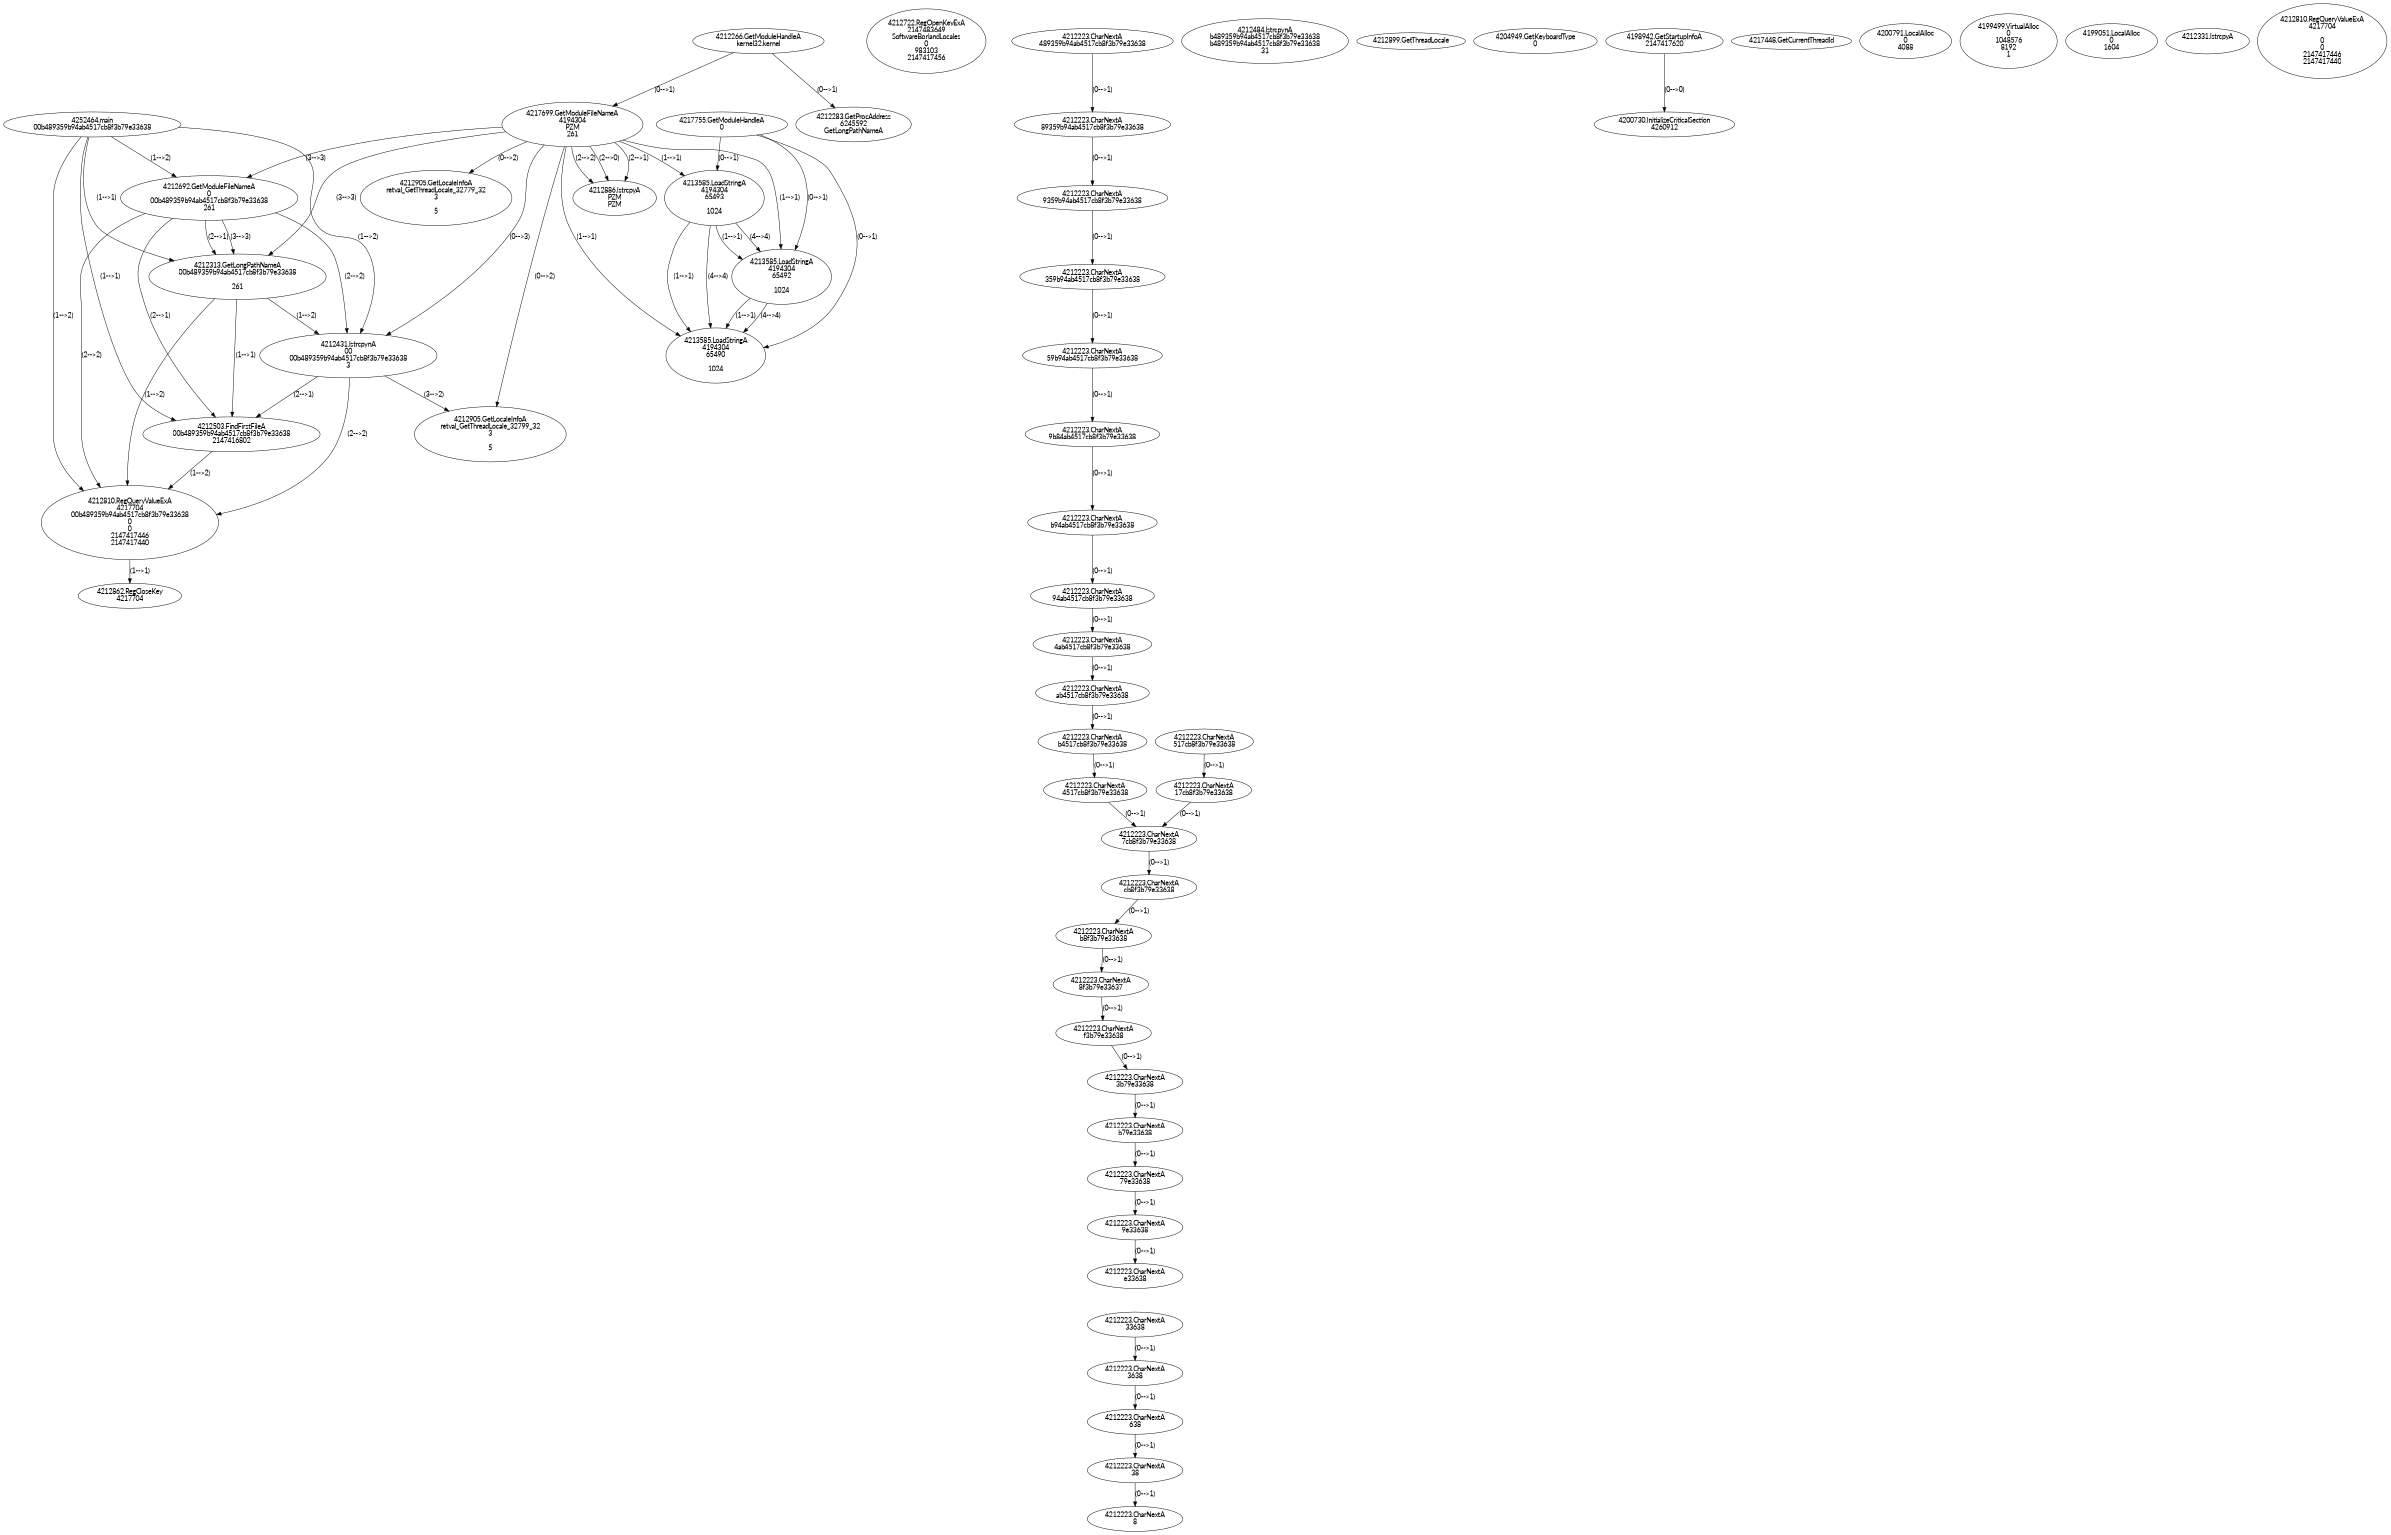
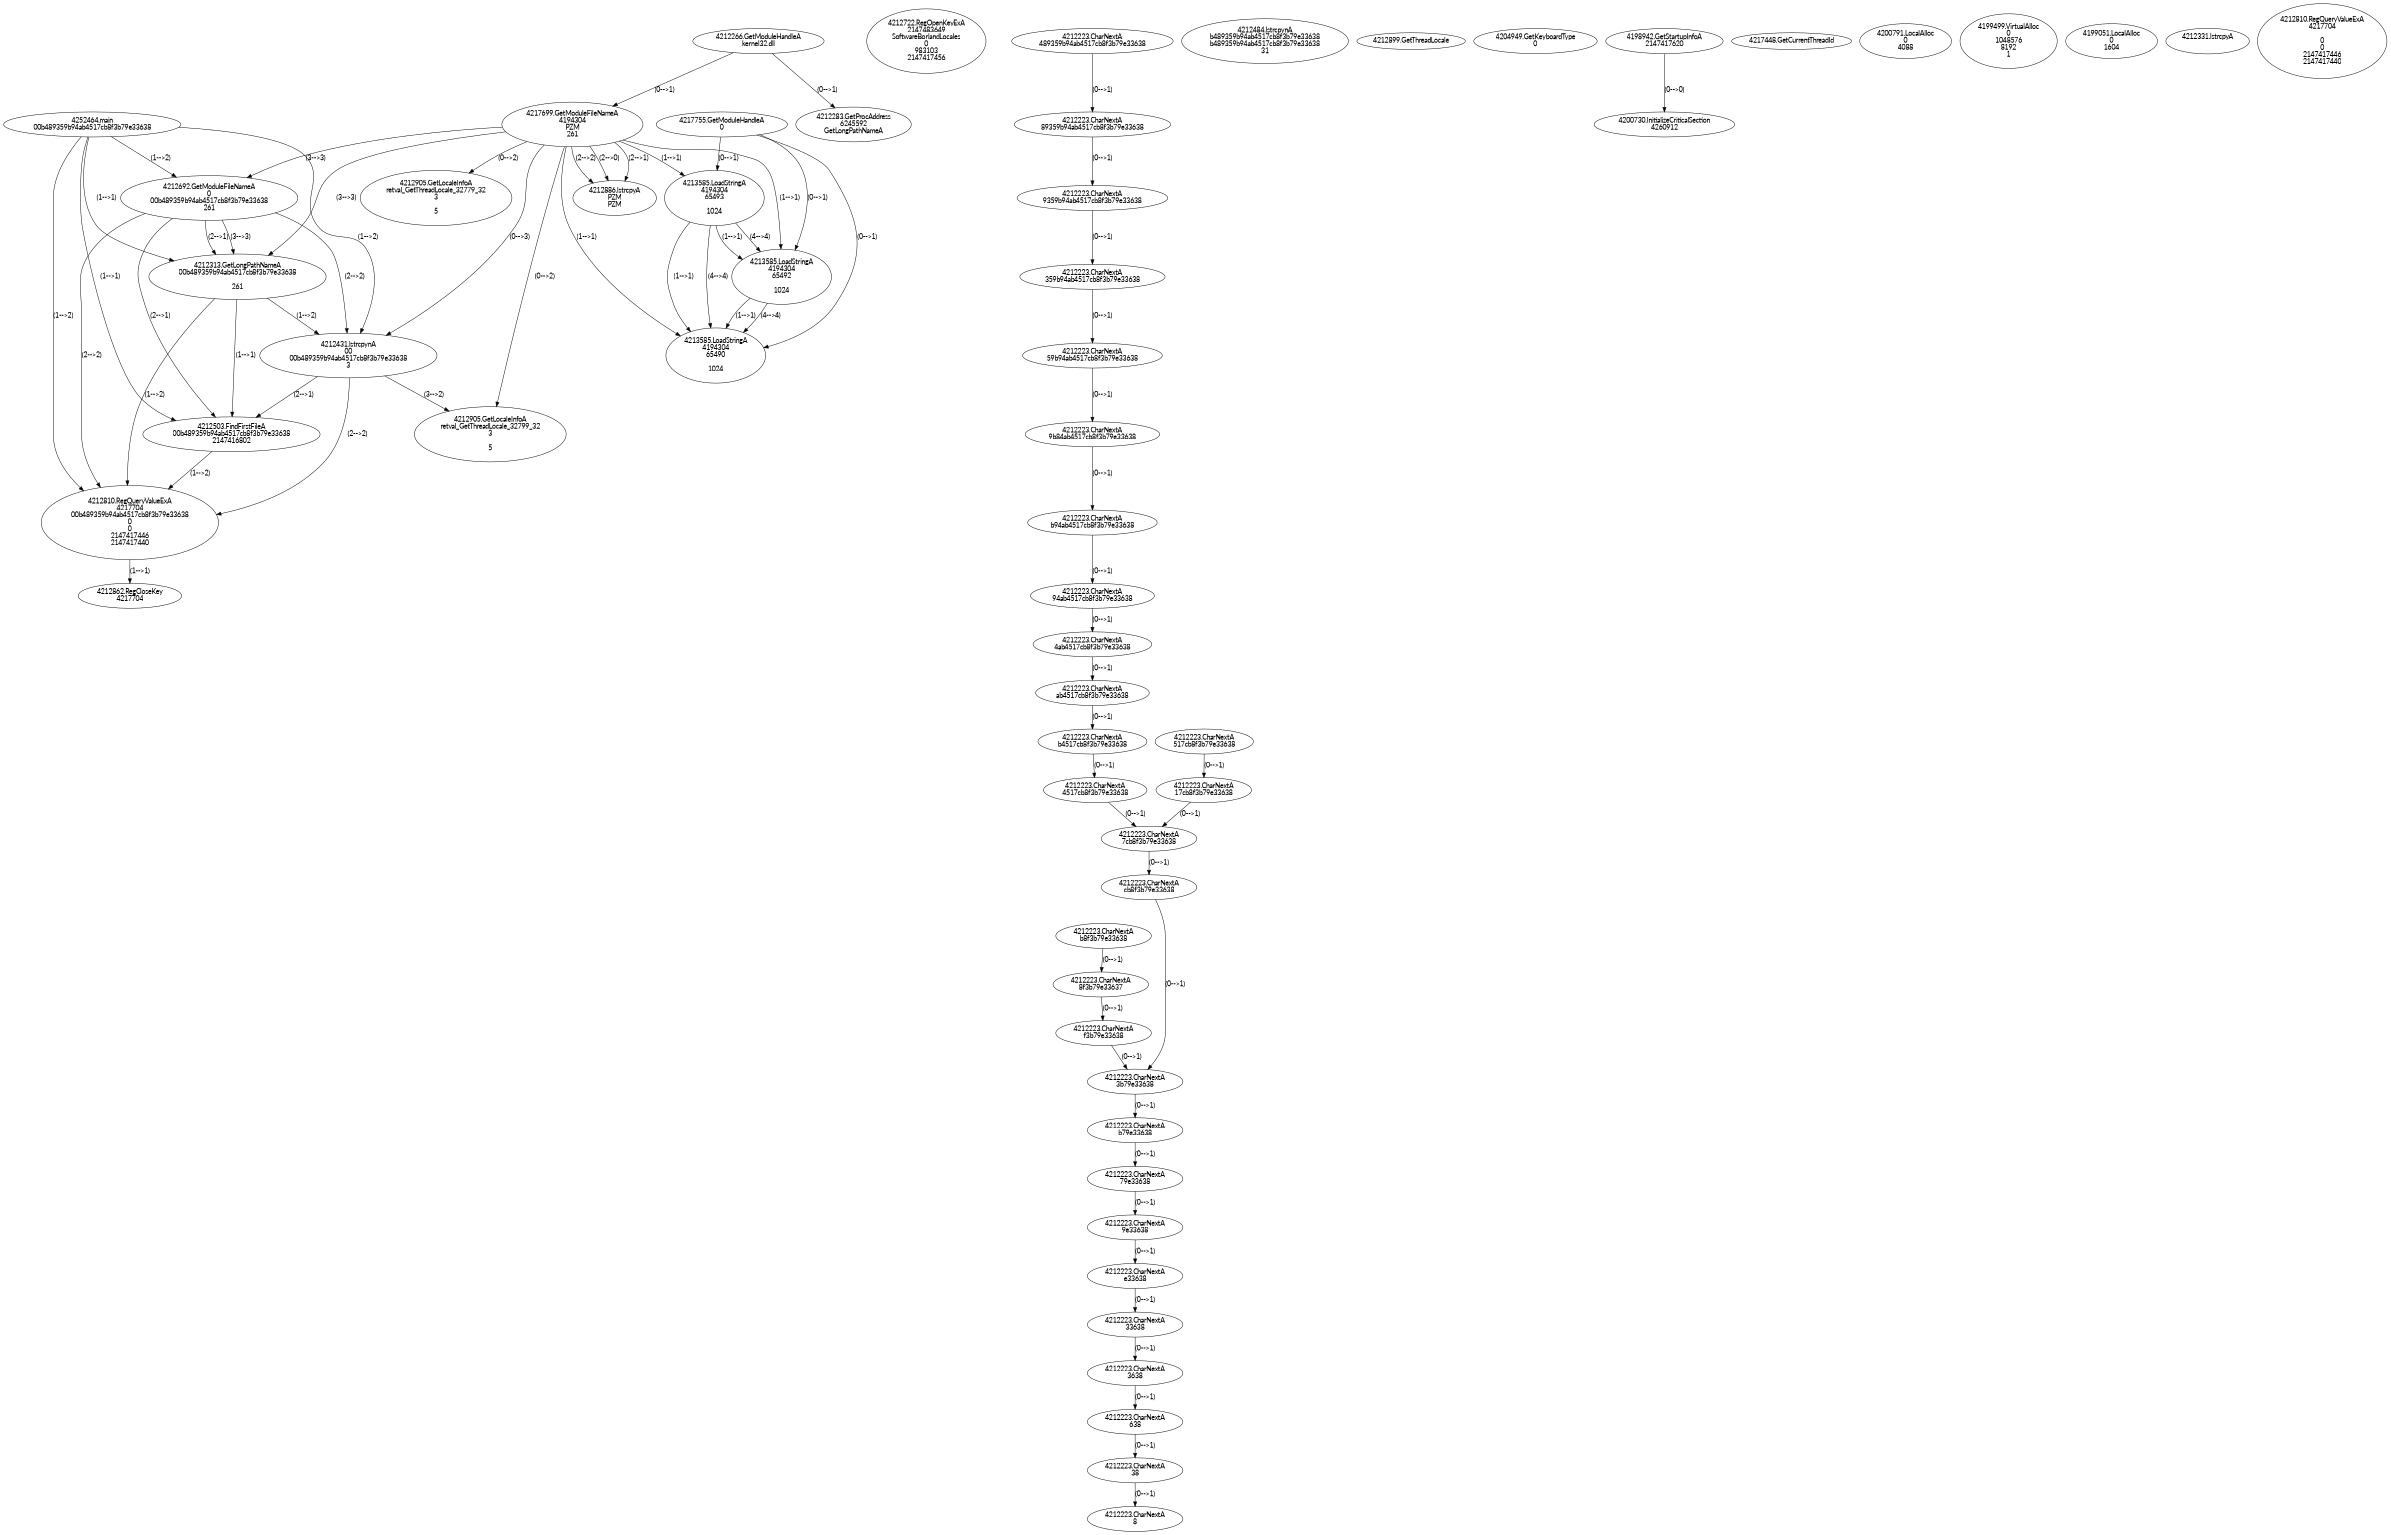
node "4212266.GetModuleHandleA kernel32.kernel": label "4212266.GetModuleHandleA kernel32.kernel" -> "4212266.GetModuleHandleA kernel32.dll"
edge "4212223.CharNextA cb8f3b79e33638" -> "4212223.CharNextA b8f3b79e33638": now "4212223.CharNextA cb8f3b79e33638" -> "4212223.CharNextA 3b79e33638"
edge "4212223.CharNextA e33638" -> "4212223.CharNextA 33638": added, label "(0-->1)"
